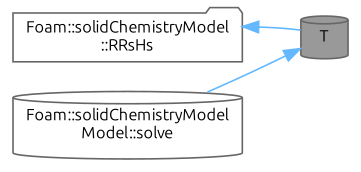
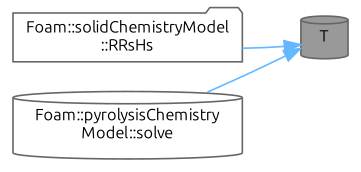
edge "T" -> "Foam::solidChemistryModel ::RRsHs": reversed
node "Foam::solidChemistryModel Model::solve": label "Foam::solidChemistryModel Model::solve" -> "Foam::pyrolysisChemistry Model::solve"
